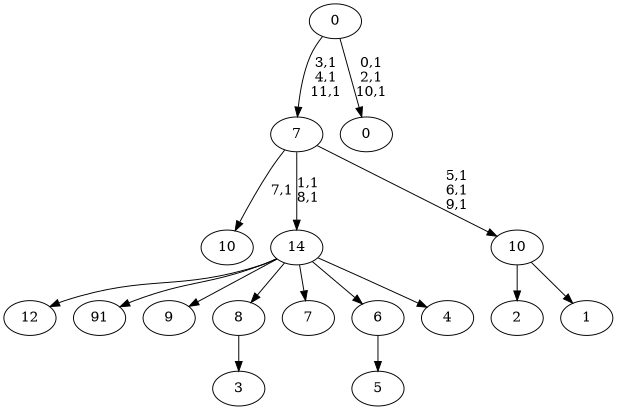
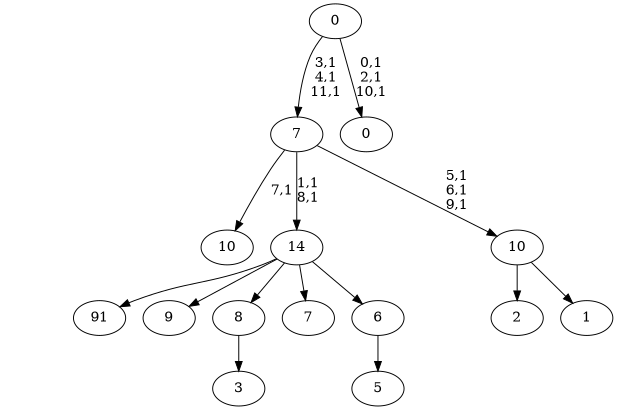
node "12": removed
node "4": removed
